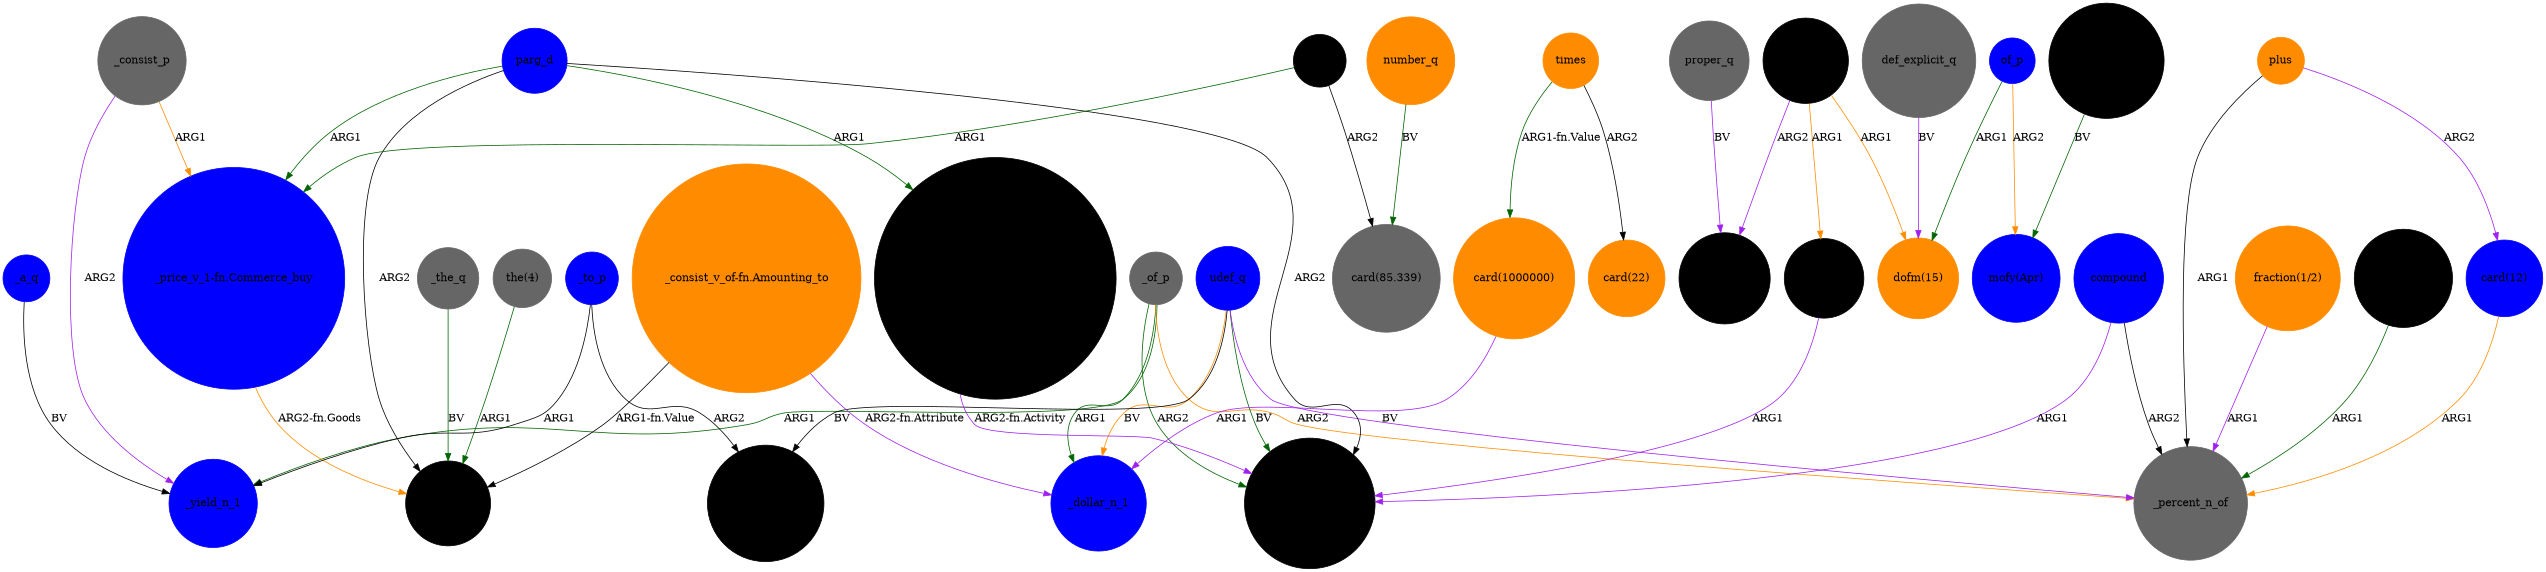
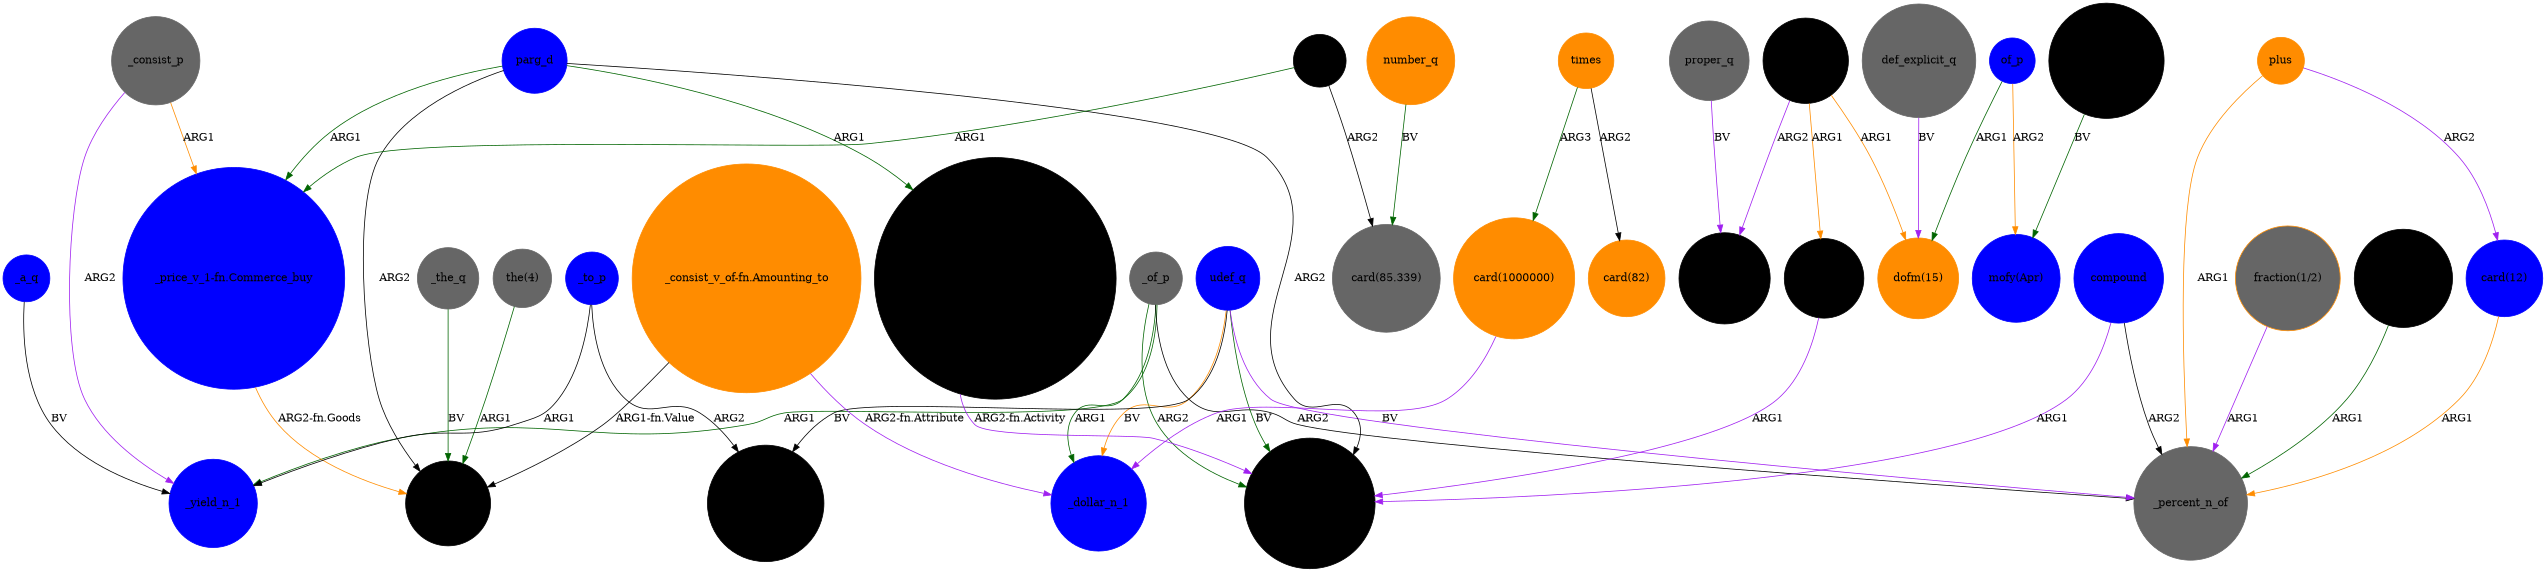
edge "times" -> "card(1000000)": label "ARG1-fn.Value" -> "ARG3"
edge "plus" -> "_percent_n_of": color black -> darkorange
node "card(22)": label "card(22)" -> "card(82)"
node "fraction(1/2)": fillcolor darkorange -> gray40
edge "_of_p" -> "_percent_n_of": color darkorange -> black
